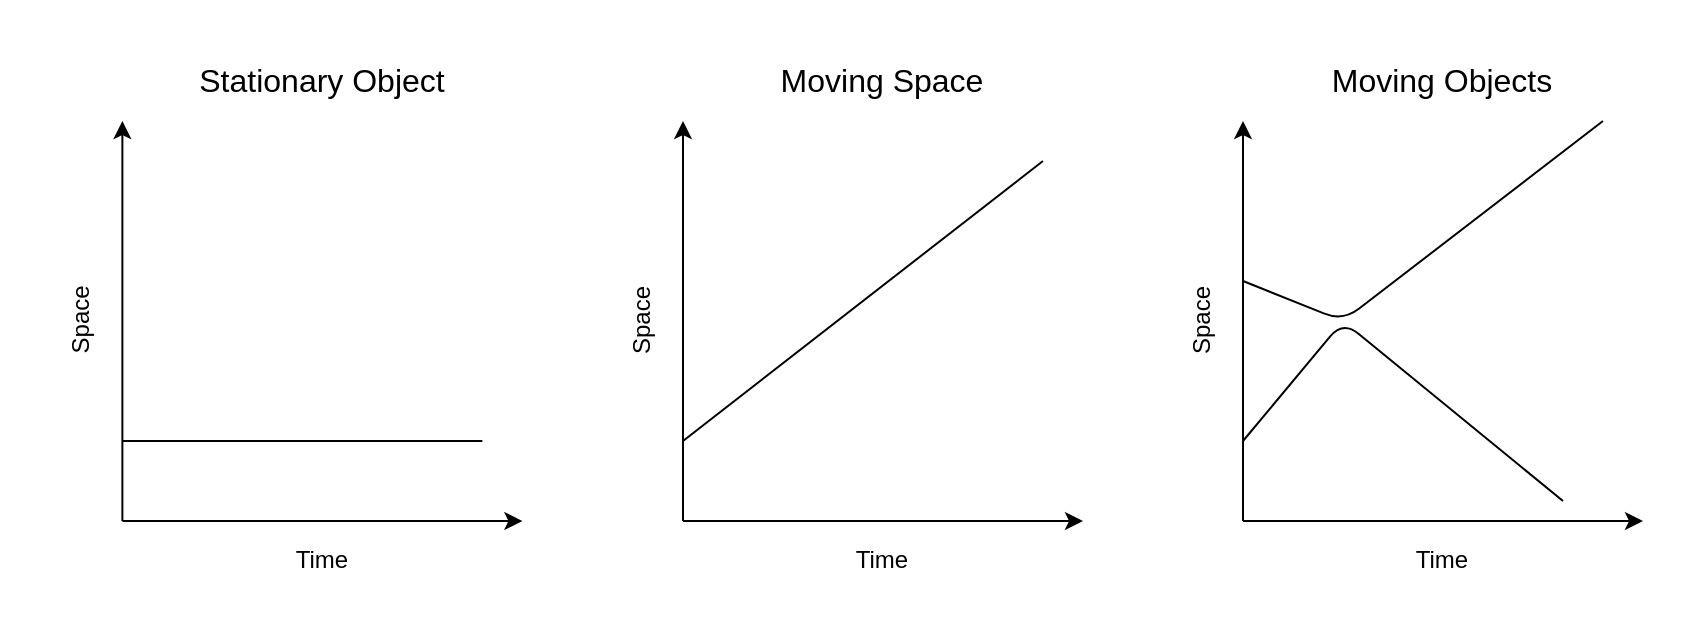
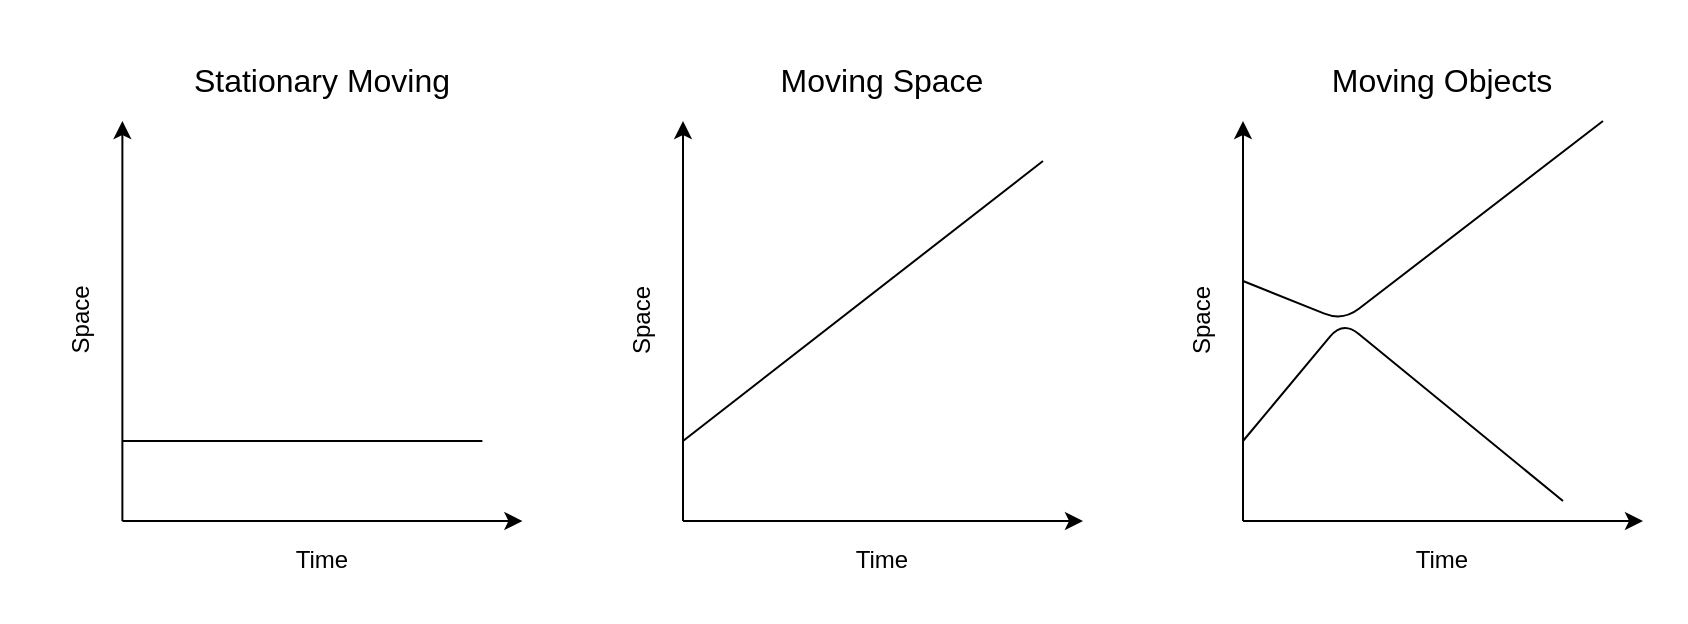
node "Stationary Object": label "Stationary Object" -> "Stationary Moving"
